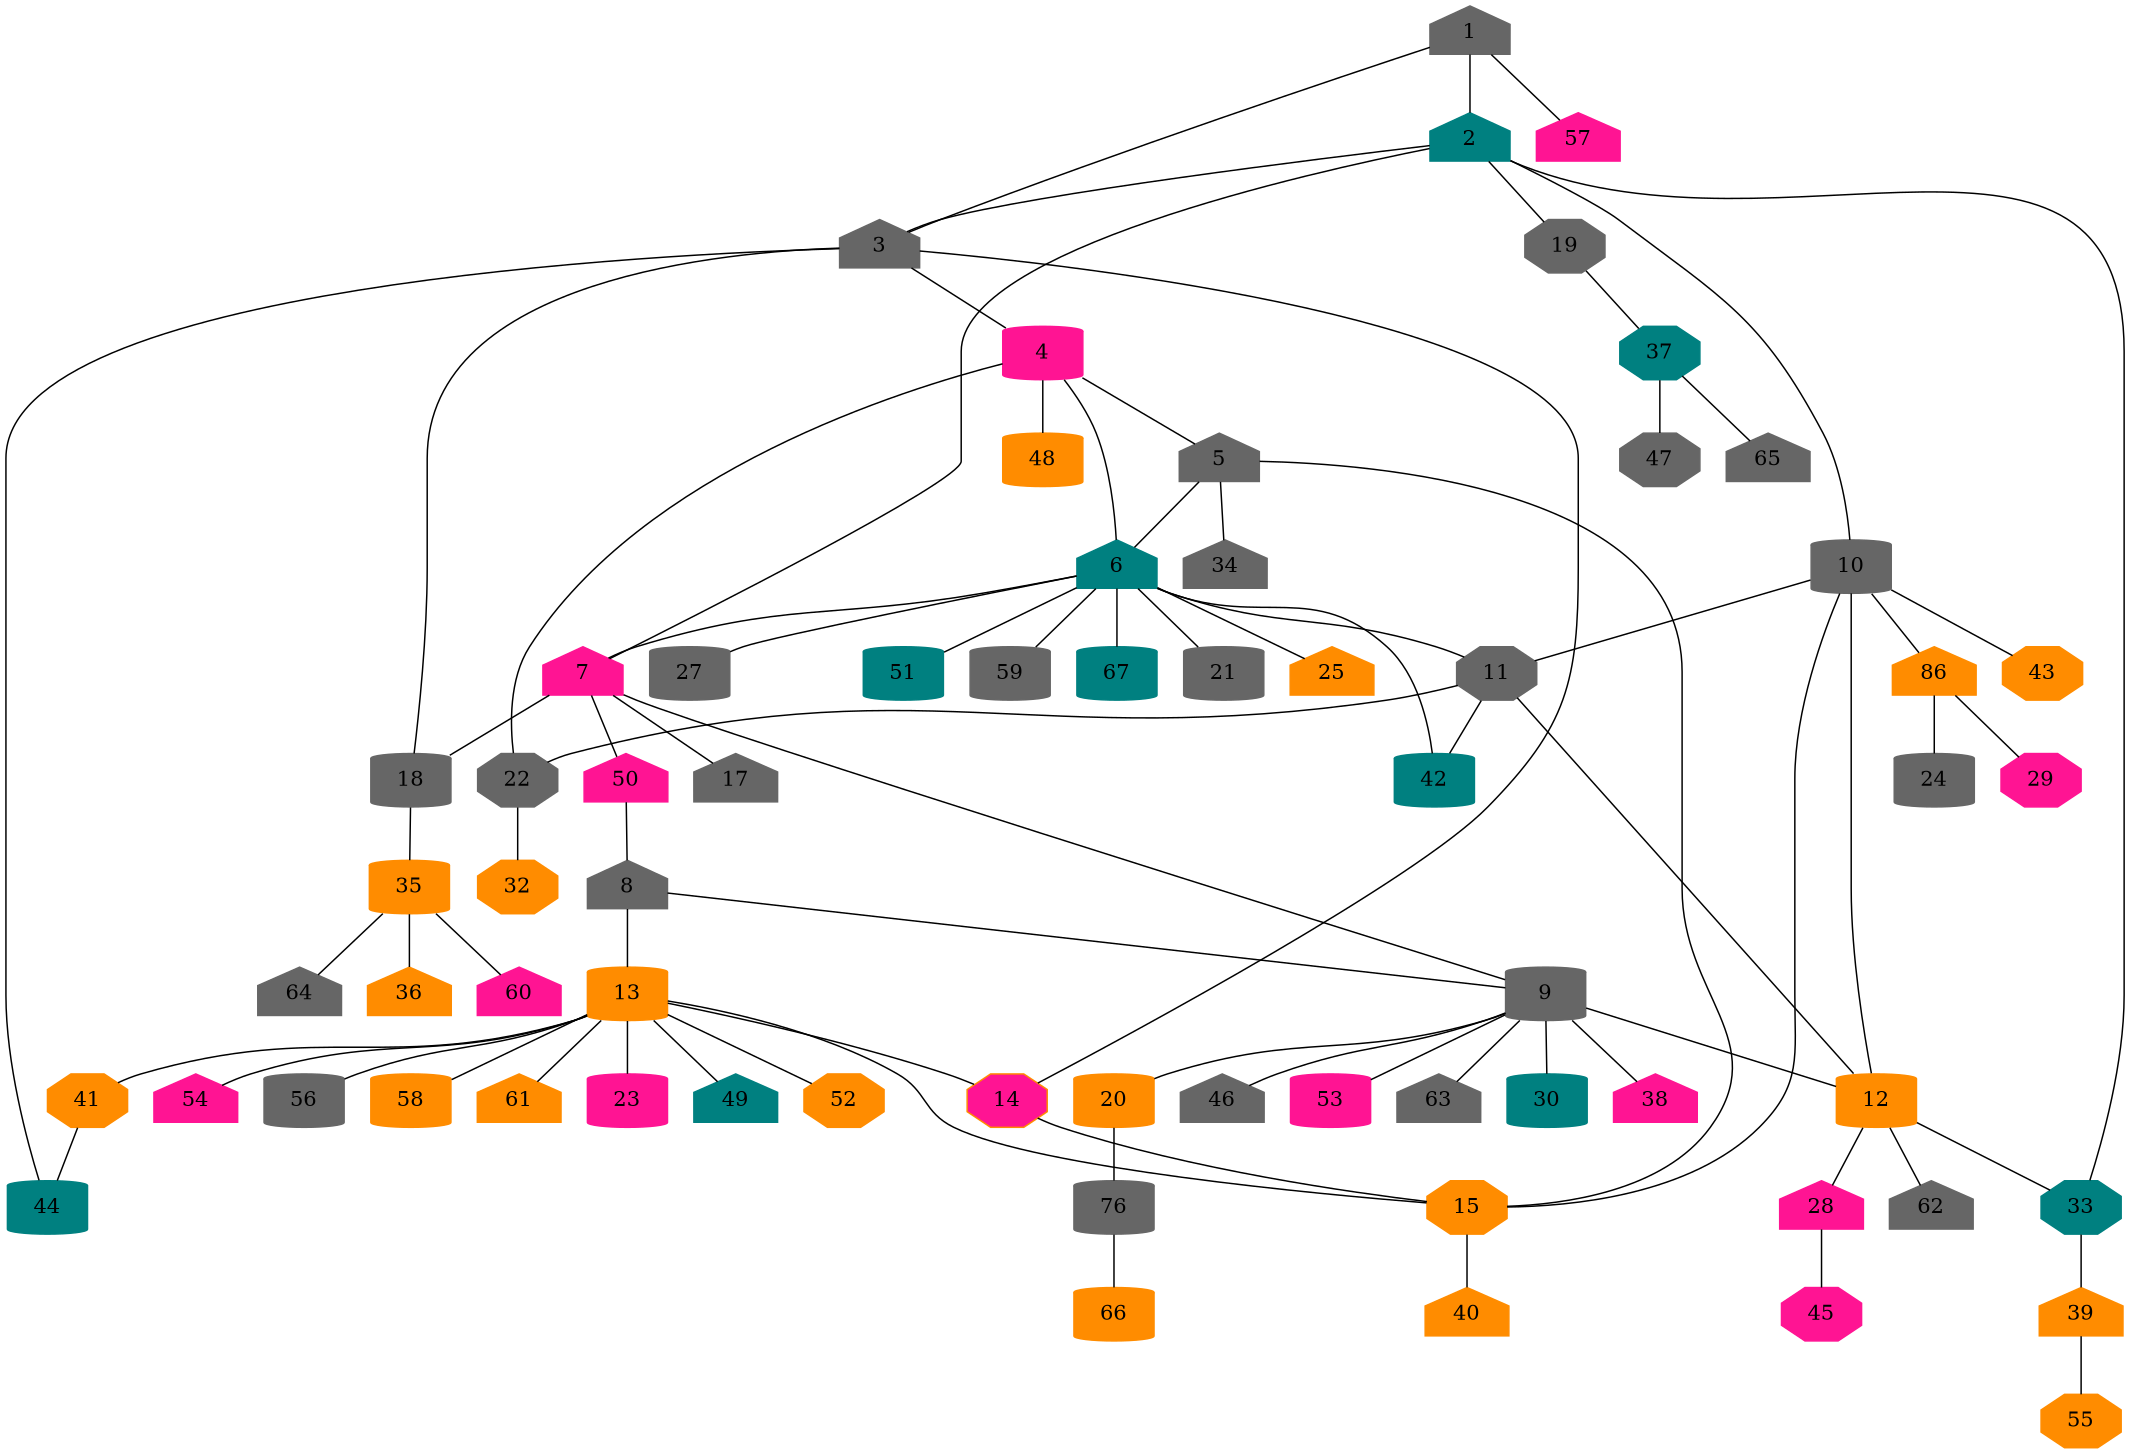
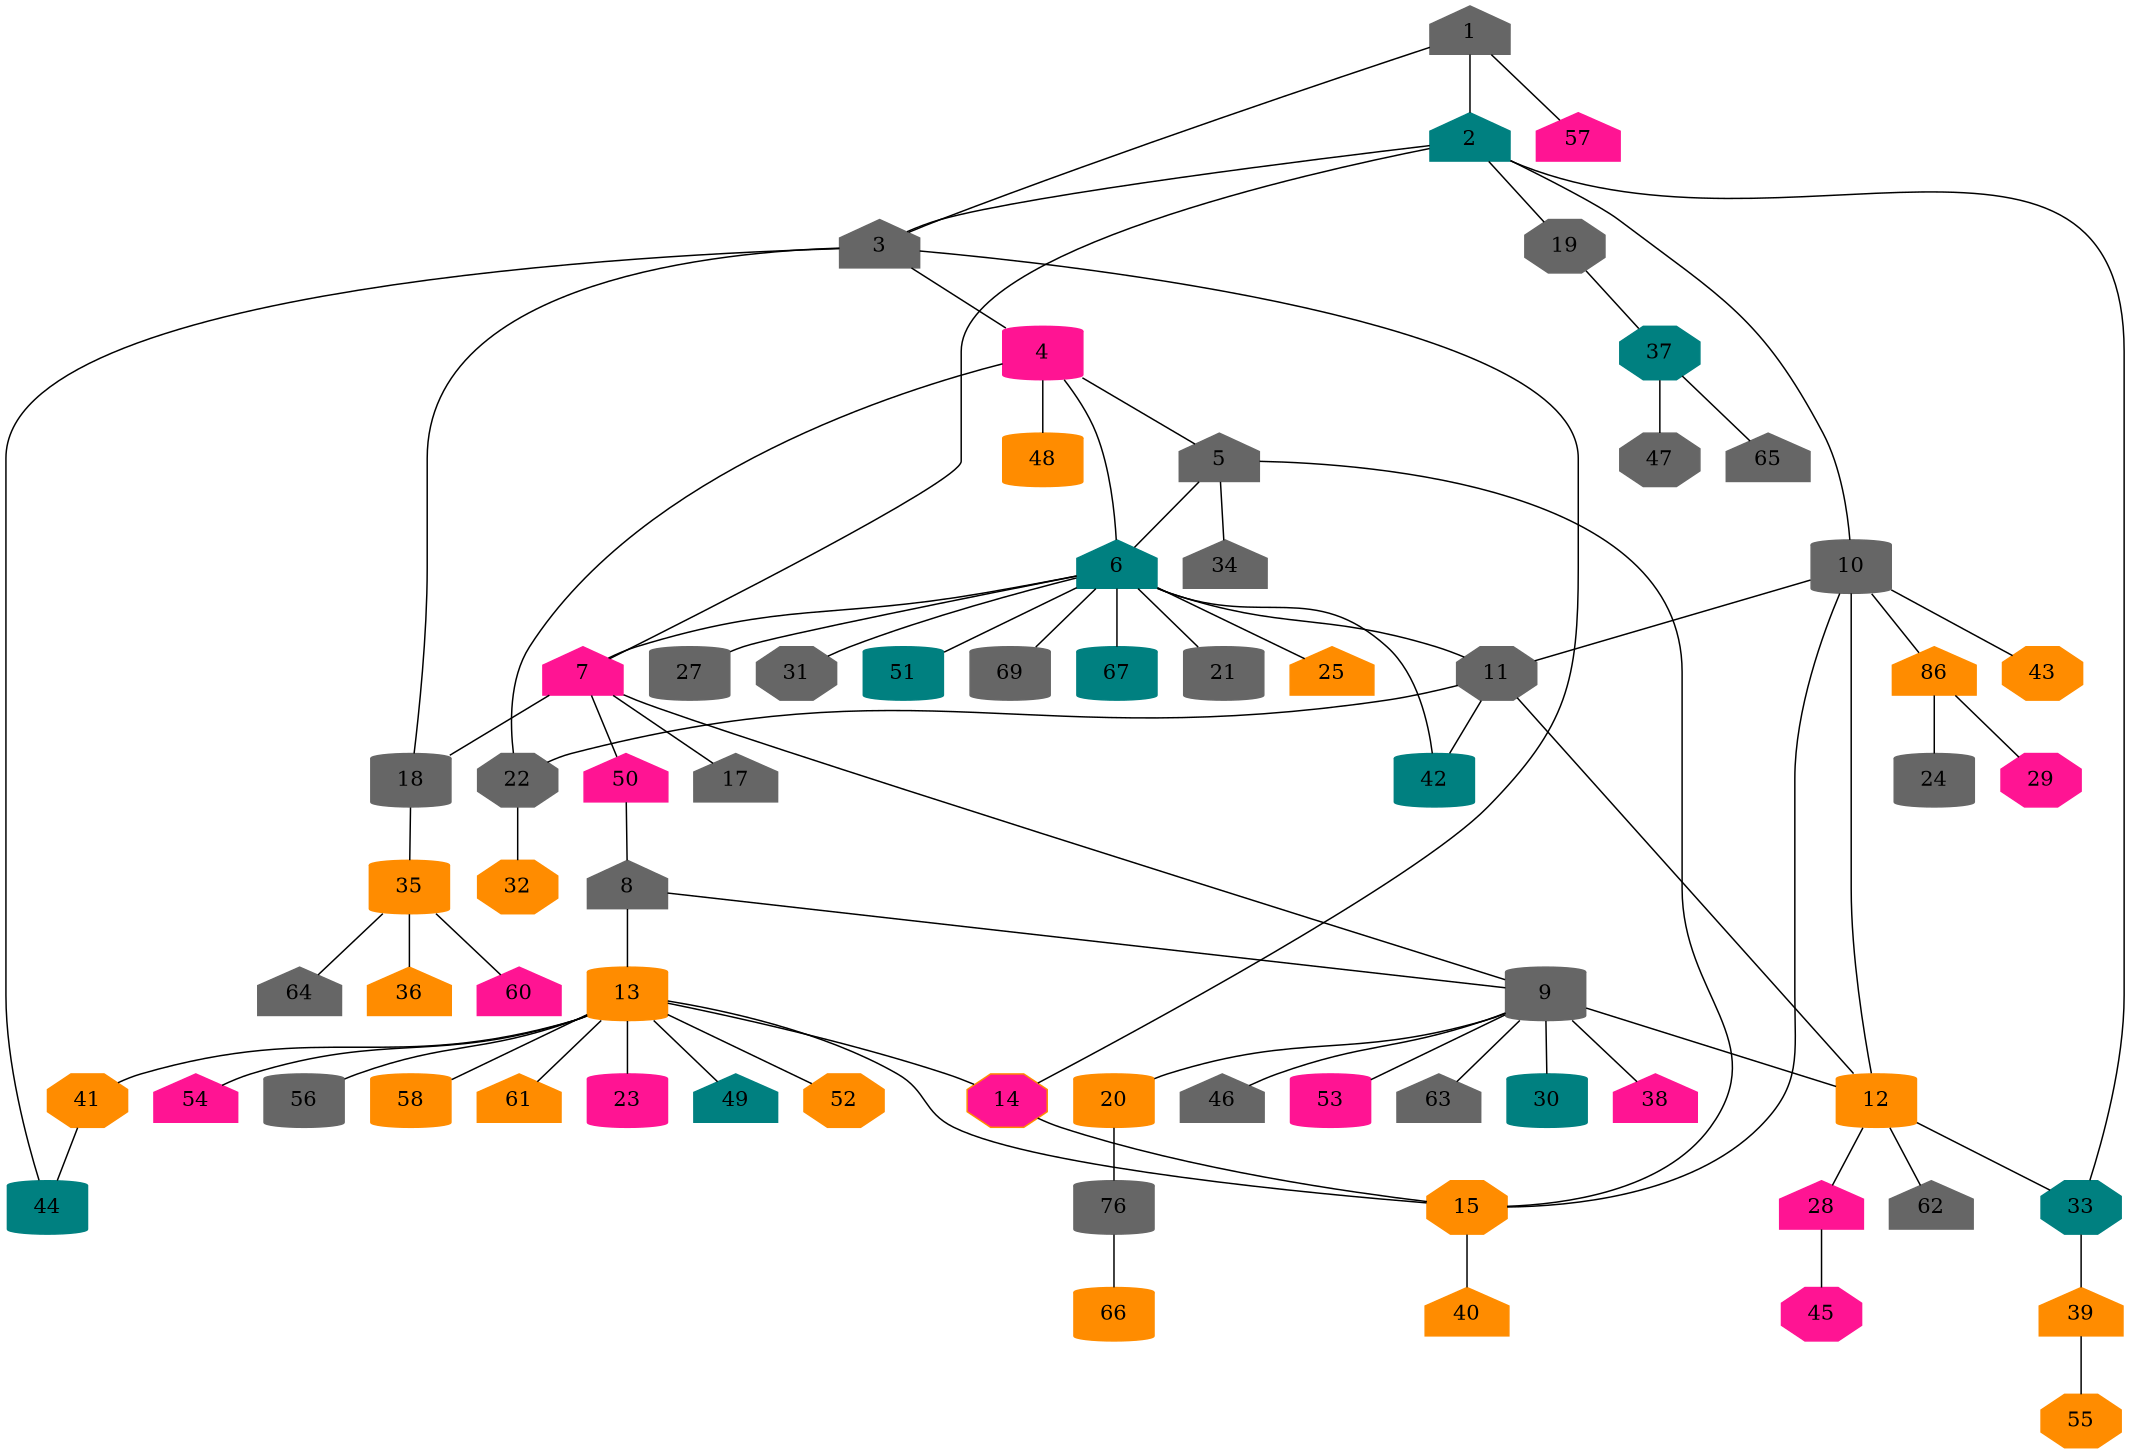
node "31": added
node "59": label "59" -> "69"
